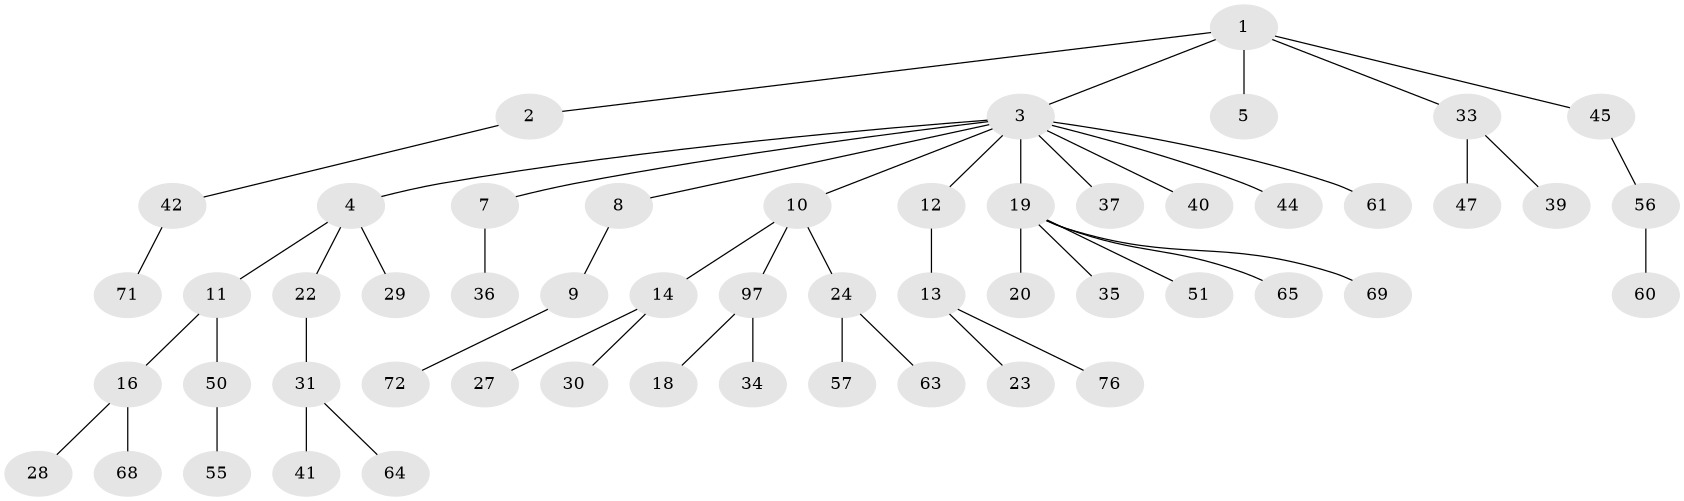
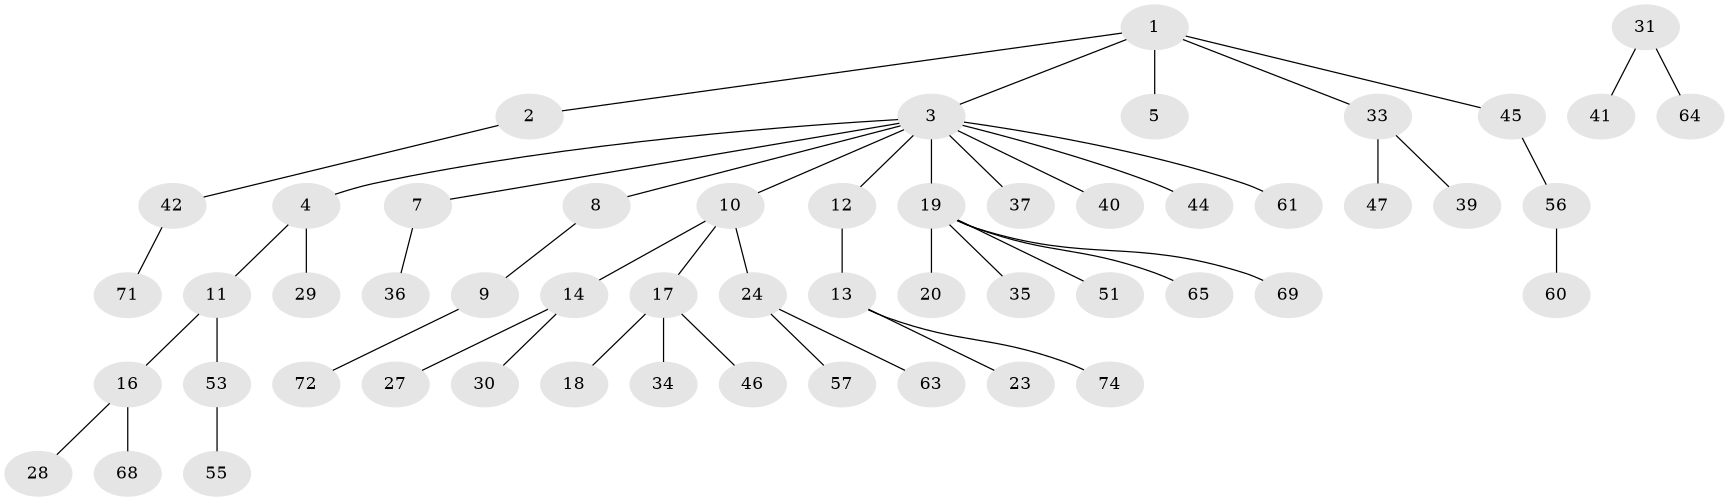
node "22": removed
node "97": label "97" -> "17"
node "50": label "50" -> "53"
node "46": added
node "76": label "76" -> "74"
